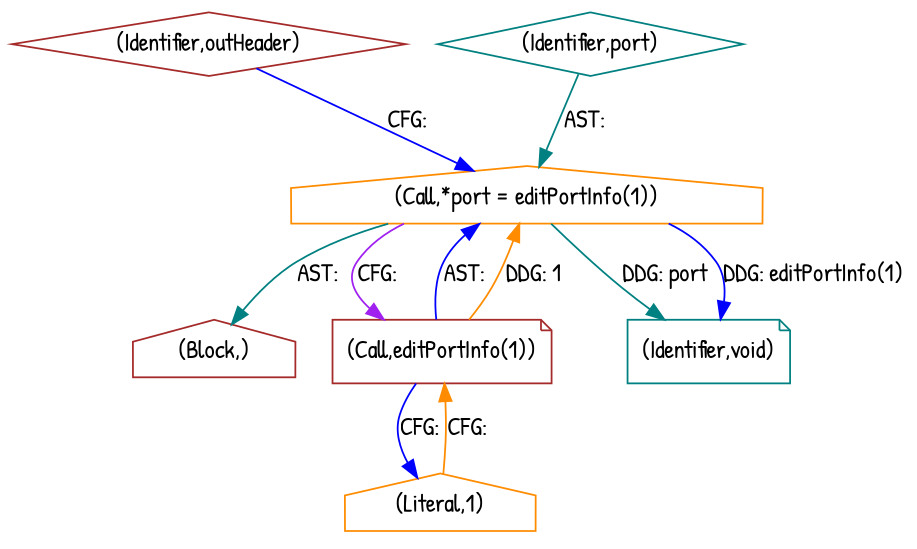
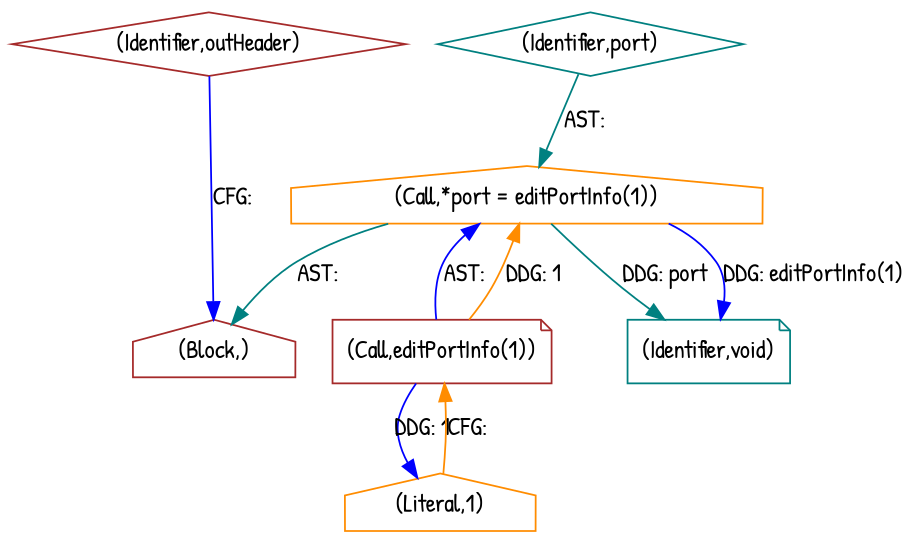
edge "(Identifier,outHeader)" -> "(Call,*port = editPortInfo(1))": now "(Identifier,outHeader)" -> "(Block,)"
edge "(Call,*port = editPortInfo(1))" -> "(Call,editPortInfo(1))": removed, label "CFG:"
edge "(Call,editPortInfo(1))" -> "(Literal,1)": label "CFG: " -> "DDG: 1"
